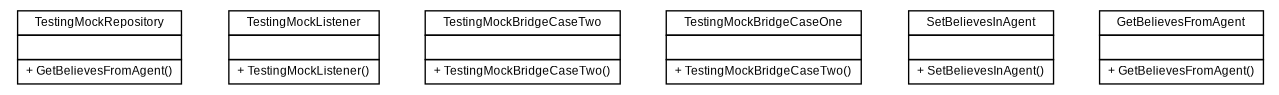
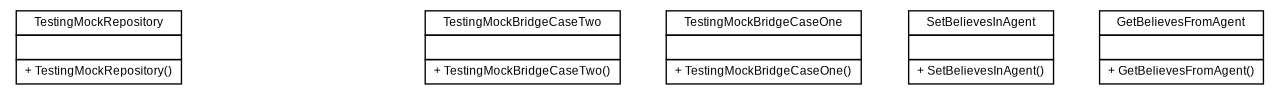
node "TestingMockListener": removed
node "TestingMockRepository": text "+ GetBelievesFromAgent()" -> "+ TestingMockRepository()"
node "TestingMockBridgeCaseOne": text "+ TestingMockBridgeCaseTwo()" -> "+ TestingMockBridgeCaseOne()"
